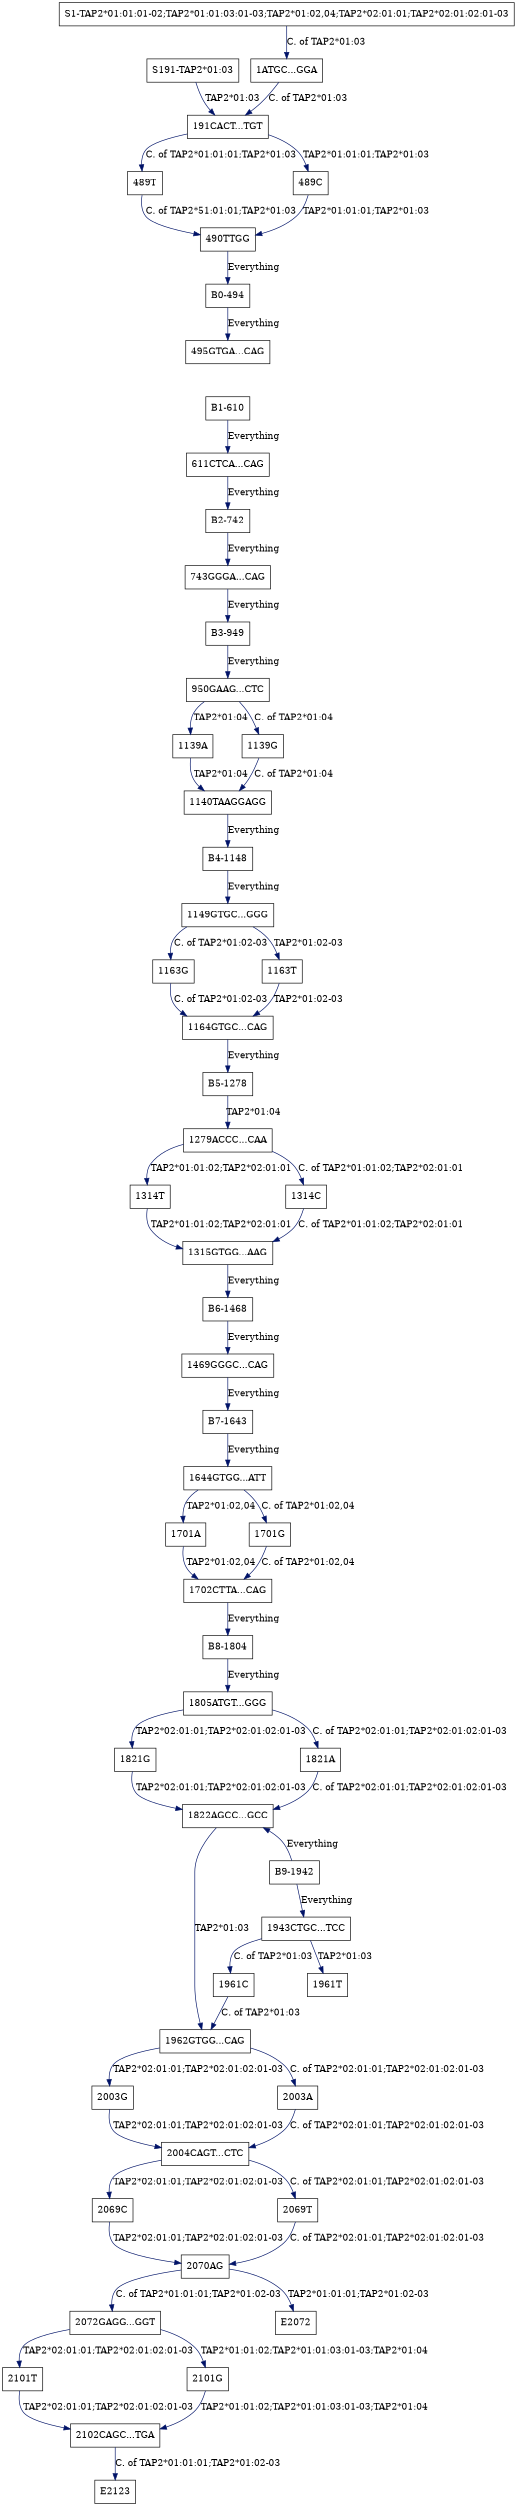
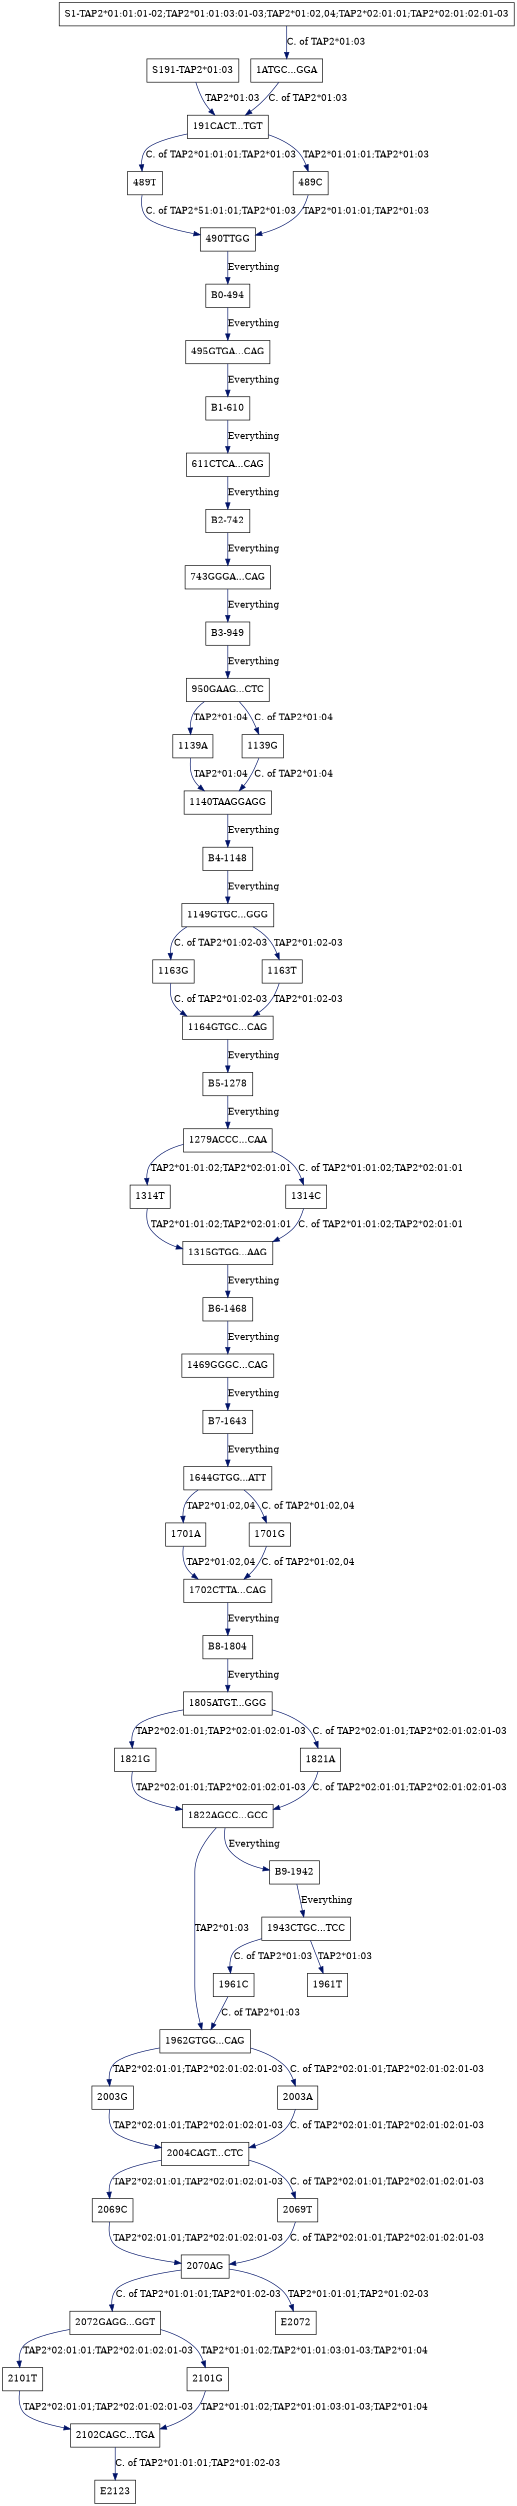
edge "495GTGA...CAG" -> "B1-610": added, label "Everything"
edge "B5-1278" -> "1279ACCC...CAA": label "TAP2*01:04" -> "Everything"
edge "B9-1942" -> "1822AGCC...GCC": reversed
